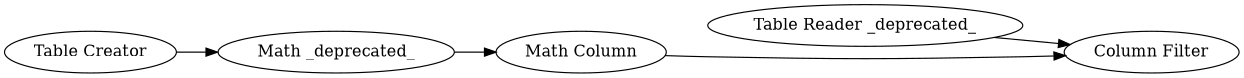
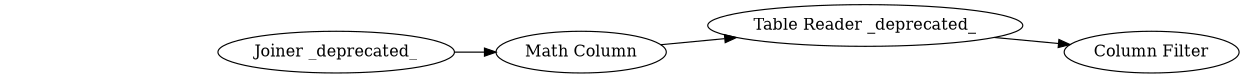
node "Table Creator": removed
node "Math _deprecated_": label "Math _deprecated_" -> "Joiner _deprecated_"
edge "Math Column" -> "Column Filter": now "Math Column" -> "Table Reader _deprecated_"
